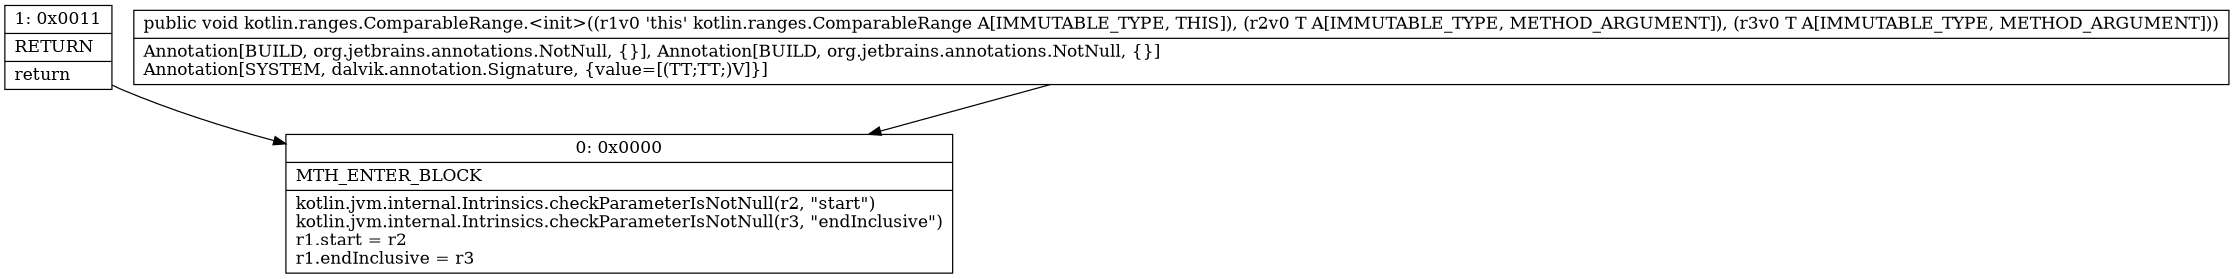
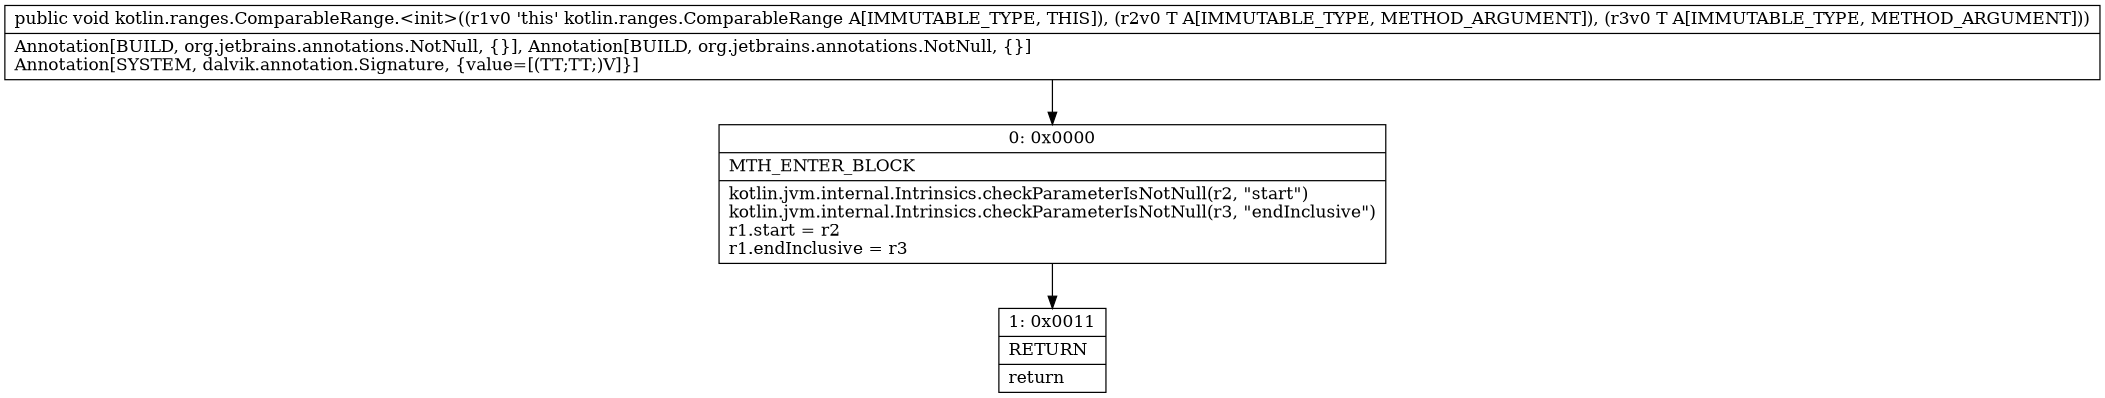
edge "1: 0x0011" -> "0: 0x0000": reversed
